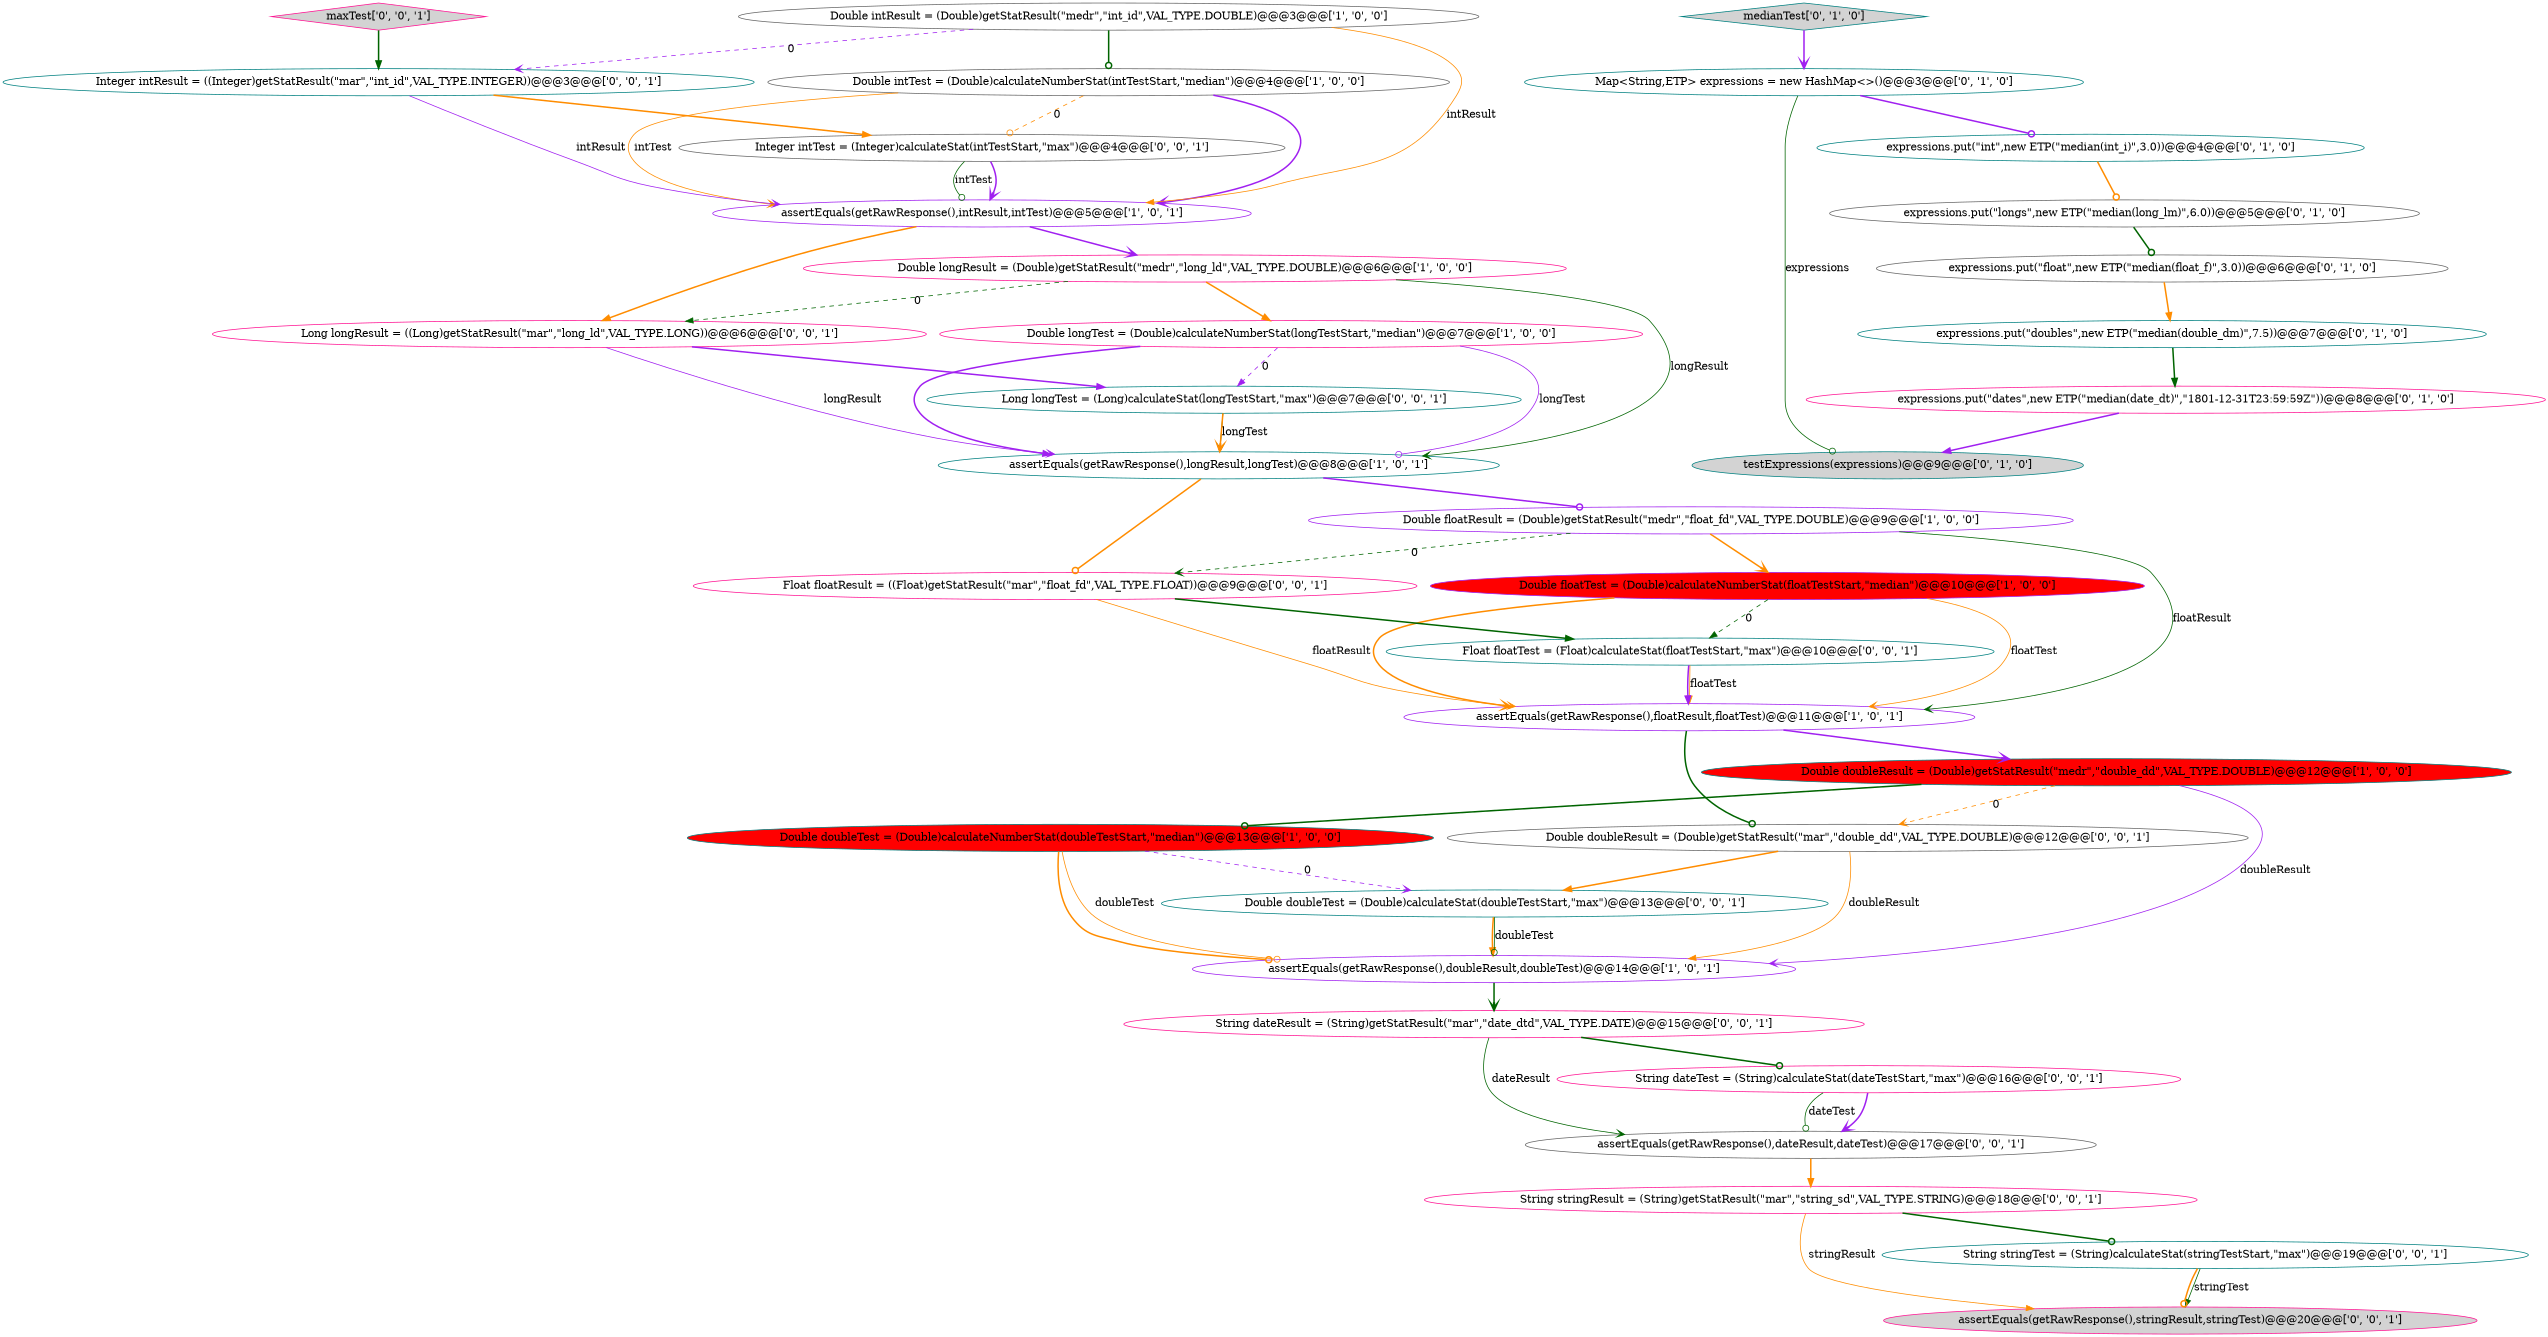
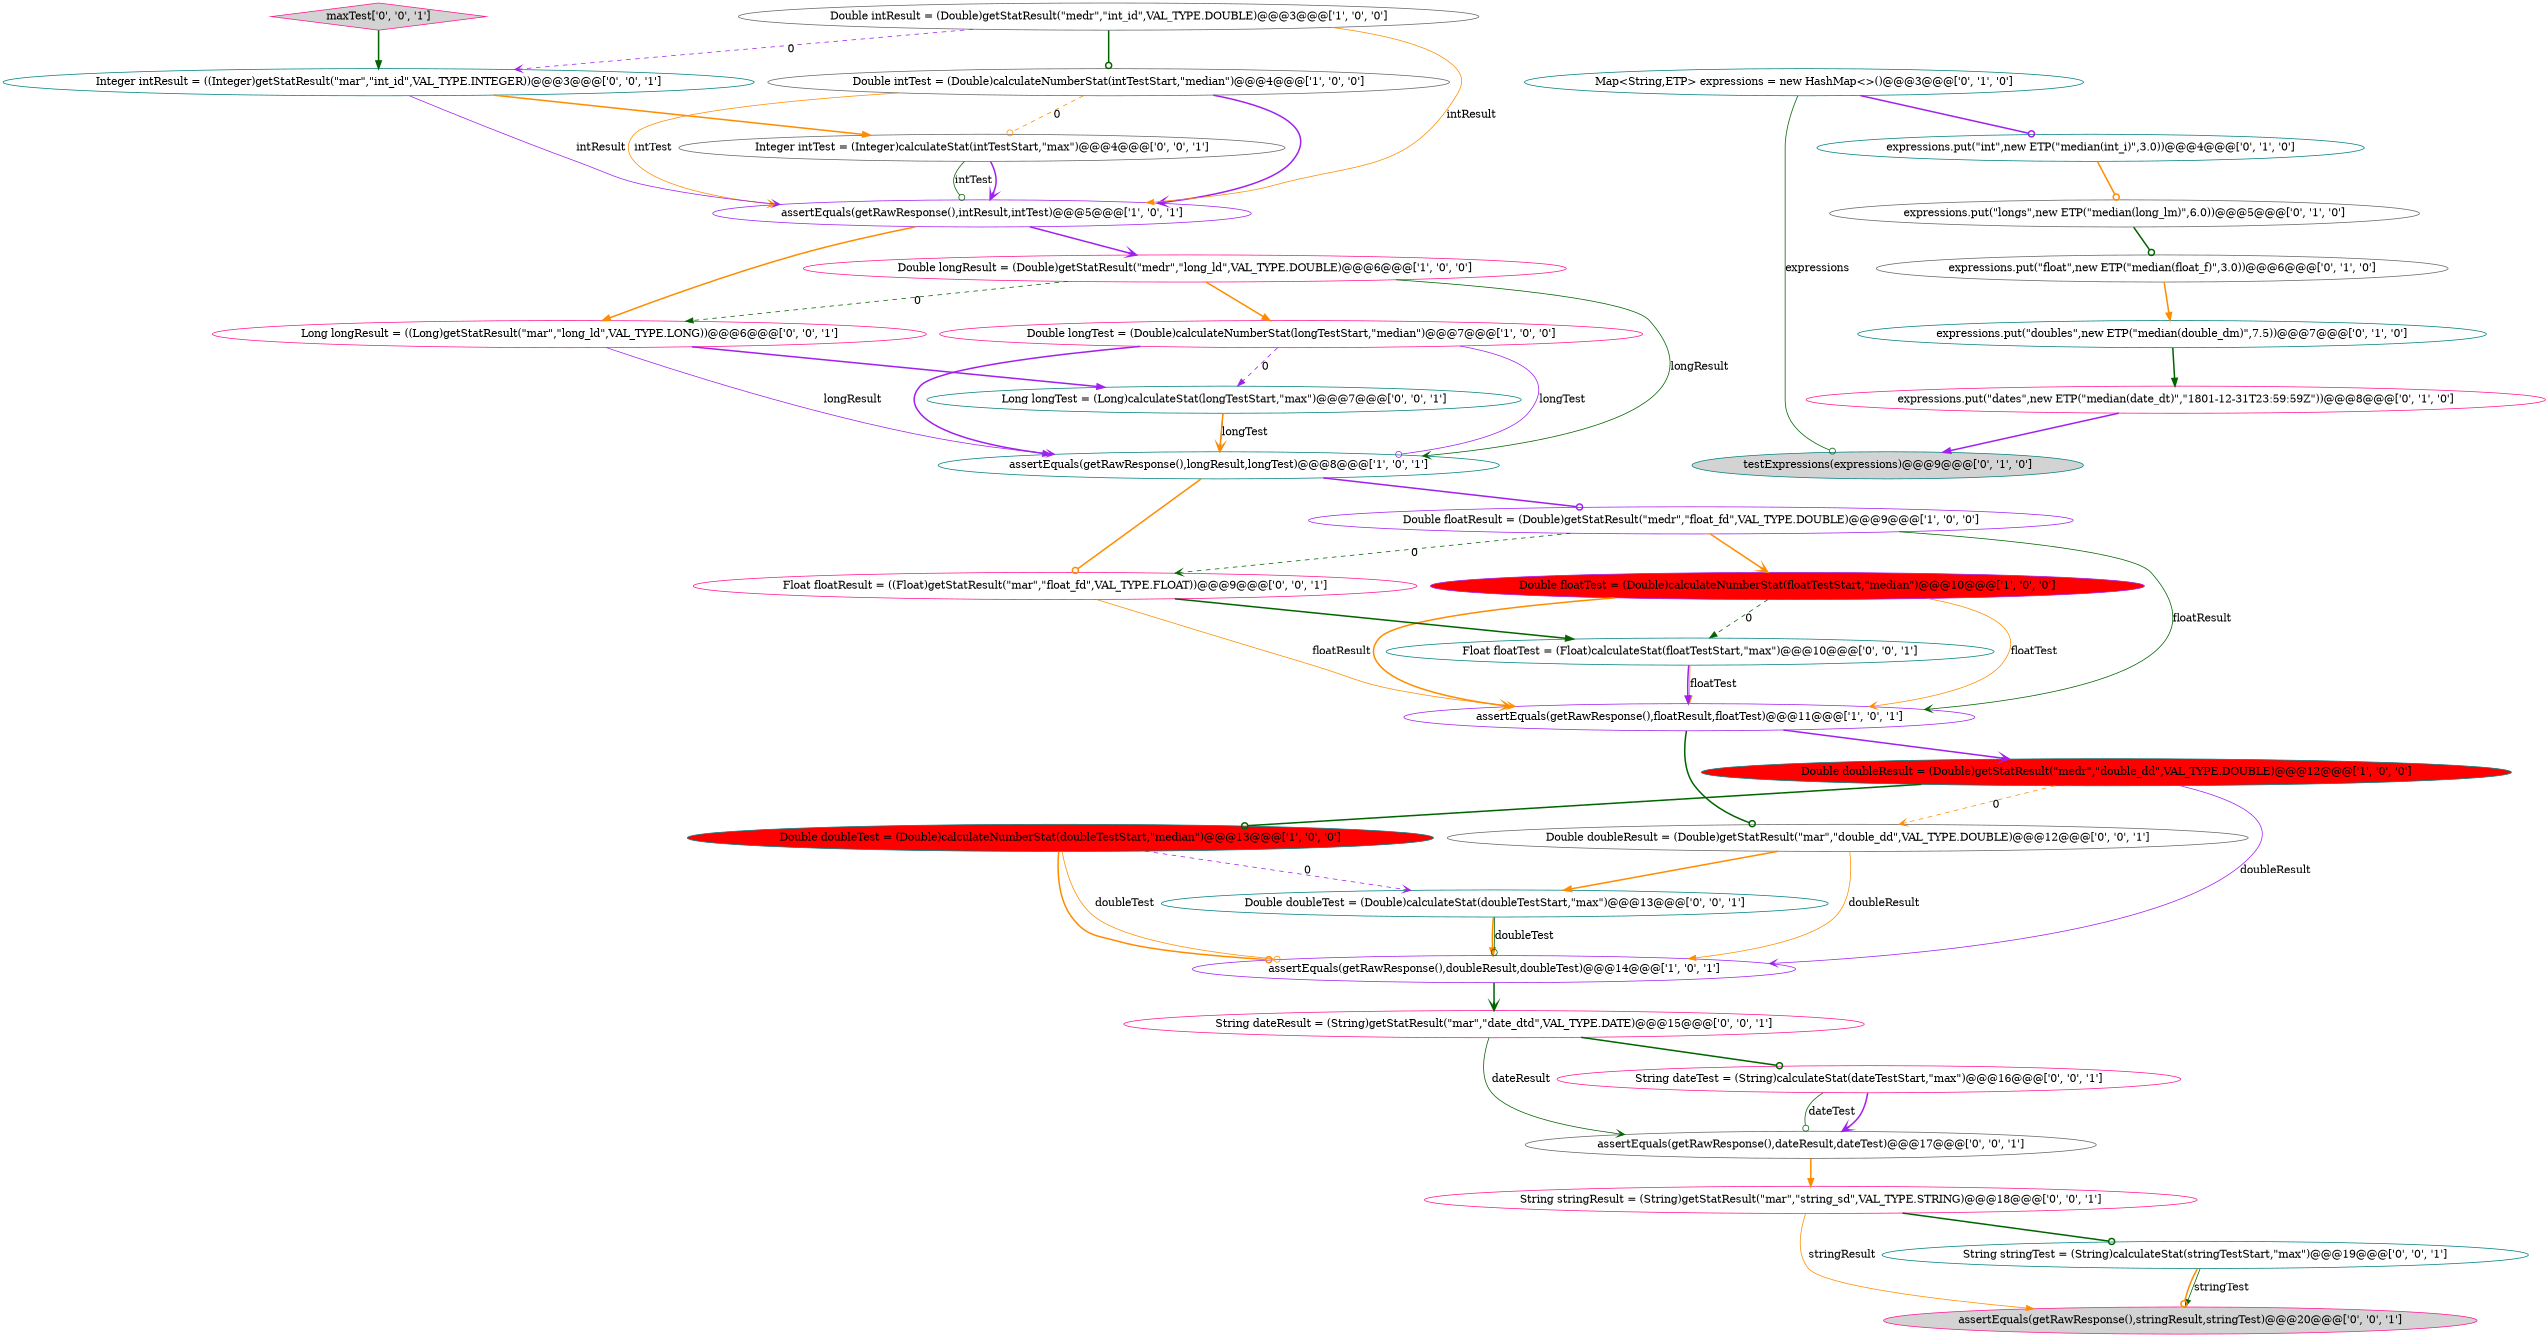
node "medianTest['0', '1', '0']": removed
